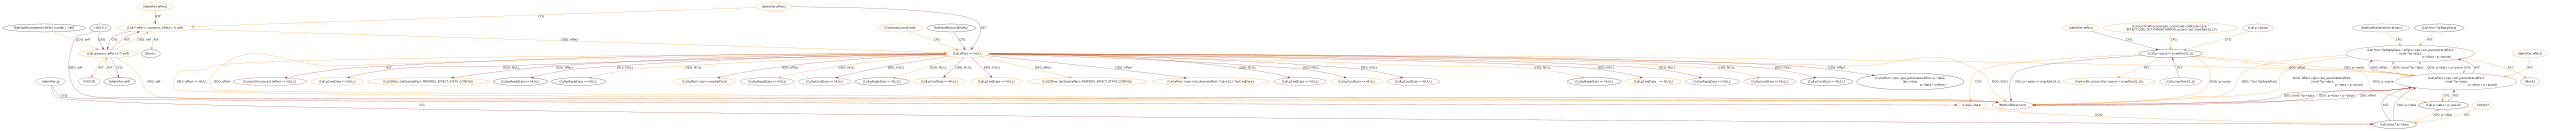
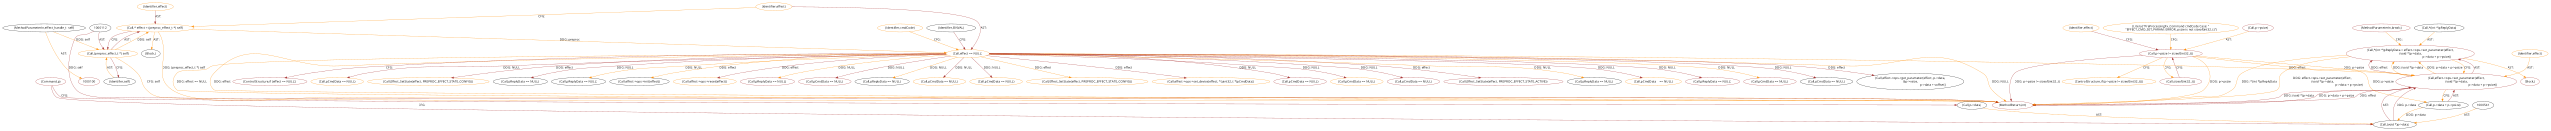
node "(Command,cmdCode)": label "(Command,cmdCode)" -> "(Identifier,cmdCode)"
node "(MethodReturn,EINVAL)": label "(MethodReturn,EINVAL)" -> "(Identifier,EINVAL)"
edge "1000112" -> "(Call,(preproc_effect_t *) self)": label "DDG: " -> "AST: "
edge "(Call,* effect = (preproc_effect_t *) self)" -> "(Call,effect == NULL)": label "DDG: effect" -> "DDG: preproc"
edge "(Call,p->psize)" -> "(Call,p->psize != sizeof(int32_t))": label "CFG: " -> "AST: "
node "(Call,p->psize != sizeof(int32_t))": color black -> brown
edge "(Call,p->psize != sizeof(int32_t))" -> "(Call,p->data)": now "(Call,p->psize != sizeof(int32_t))" -> "(Call,sizeof(int32_t))"
edge "(Call,(preproc_effect_t *) self)" -> "1000100": now "(MethodParameterIn,effect_handle_t  self)" -> "1000100"
edge "(Call,effect == NULL)" -> "(ControlStructure,if (effect == NULL))": label "AST: " -> "CFG: "
edge "(Call,p->psize != sizeof(int32_t))" -> "(ControlStructure,if (p->psize != sizeof(int32_t)))": label "AST: " -> "CFG: "
edge "(Call,sizeof(int32_t))" -> "(Call,p->psize != sizeof(int32_t))": label "AST: " -> "CFG: "
node "(Identifier,p)": label "(Identifier,p)" -> "(Command,p)"
edge "(Call,(preproc_effect_t *) self)" -> "(MethodReturn,int)": label "DDG: self" -> "CFG: self"
node "(Call,effect->ops->init(effect))": added
node "(Call,Effect_SetState(effect, PREPROC_EFFECT_STATE_ACTIVE))": added
edge "(Call,* effect = (preproc_effect_t *) self)" -> "(MethodReturn,int)": added, label "DDG: (preproc_effect_t *) self"
node "(Call,p->data)": color darkorange -> black
node "1000541": color darkorange -> black
edge "(Call,p->data)" -> "(Call,(void *)p->data)": label "DDG: " -> "AST: "
edge "(Call,(void *)p->data)" -> "(Call,p->data + p->psize)": reversed
